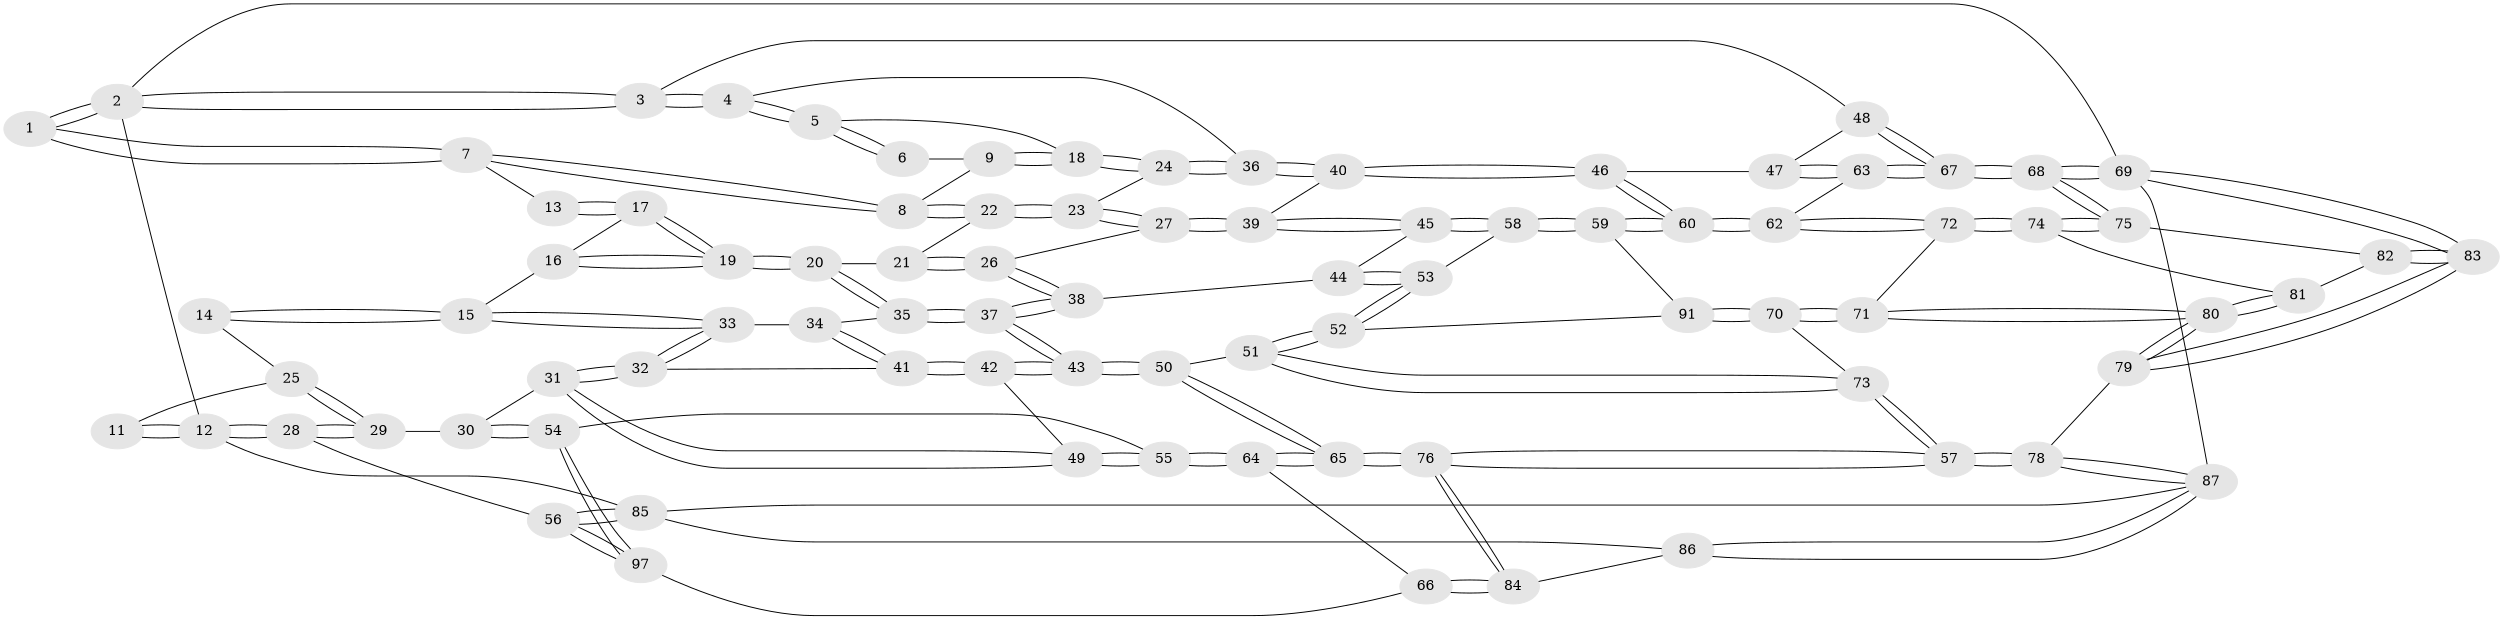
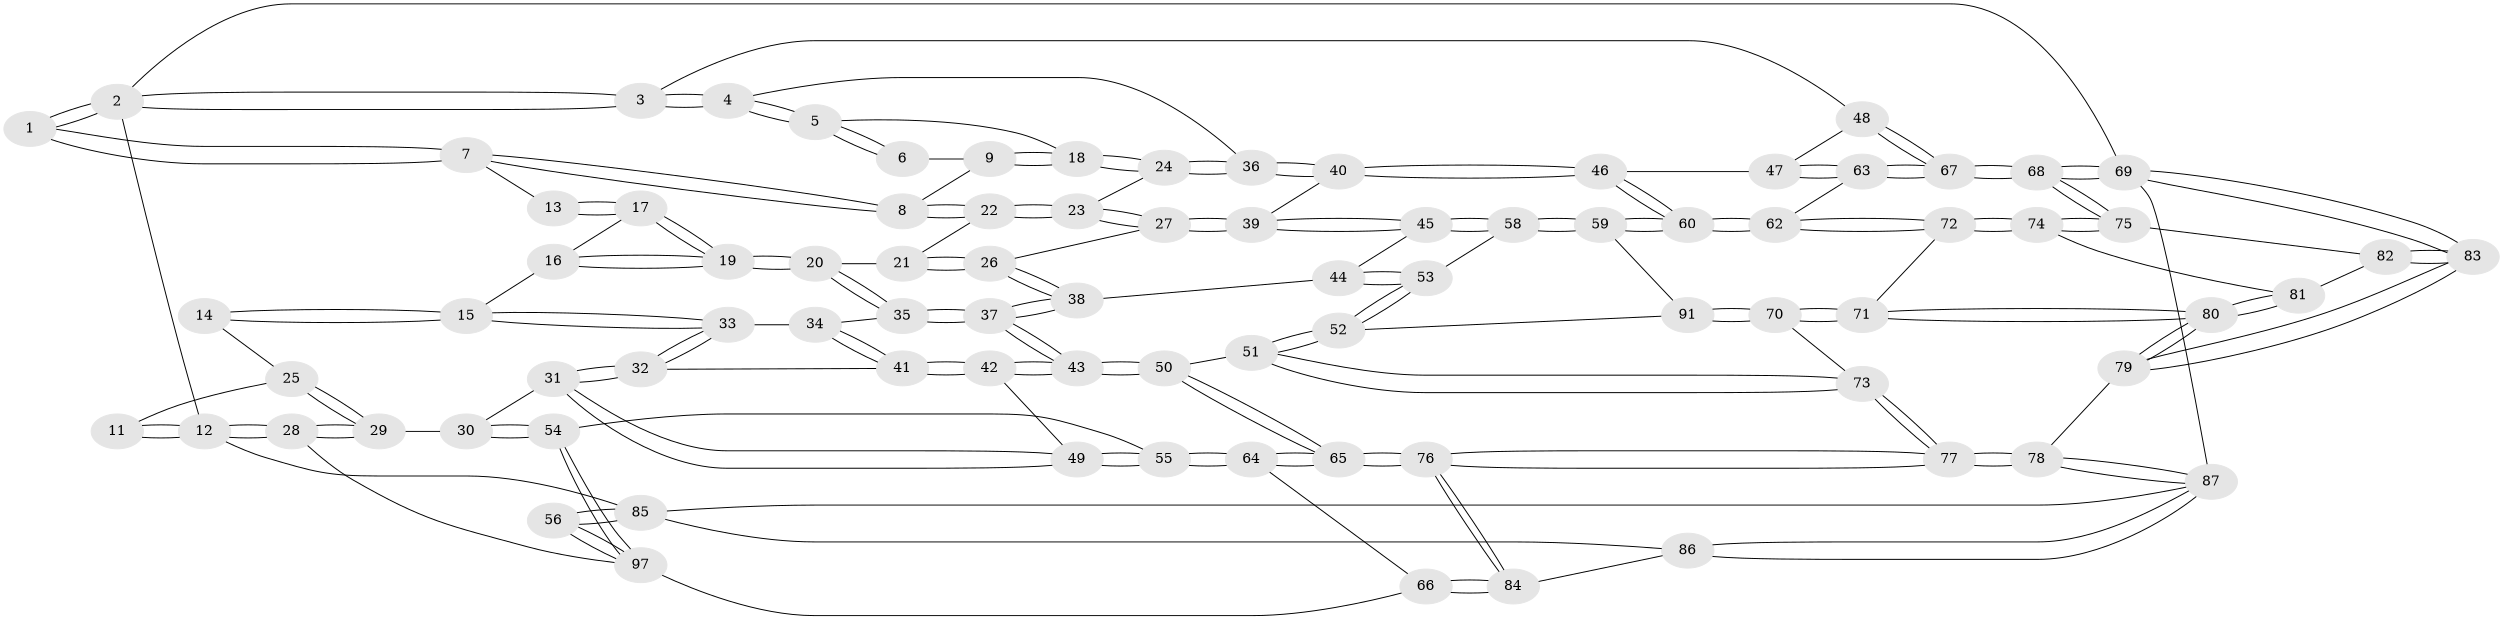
node "57": label "57" -> "77"
edge "28" -- "56": now "28" -- "97"
